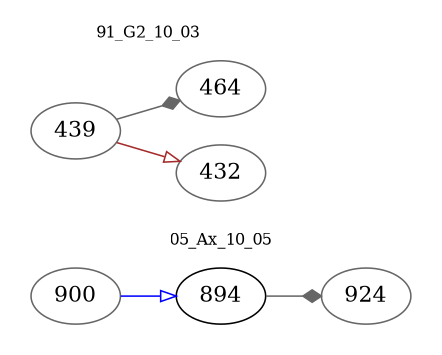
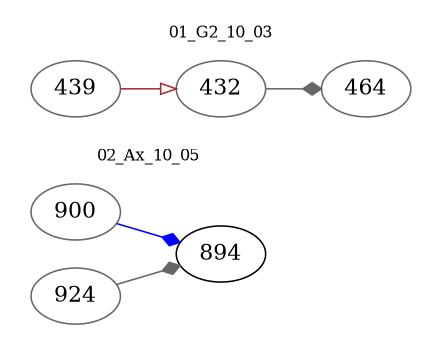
cluster "91_G2_10_03": label "91_G2_10_03" -> "01_G2_10_03"
edge "439" -> "464": now "432" -> "464"
cluster "05_Ax_10_05": label "05_Ax_10_05" -> "02_Ax_10_05"
edge "900" -> "894": arrowhead onormal -> diamond
edge "894" -> "924": reversed
